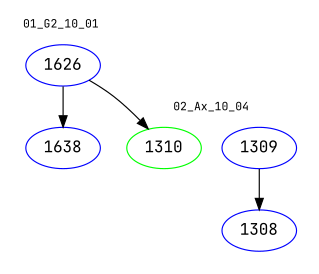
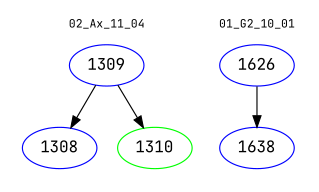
edge "1626" -> "1310": now "1309" -> "1310"
cluster "02_Ax_10_04": label "02_Ax_10_04" -> "02_Ax_11_04"
